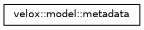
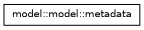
node "velox::model::metadata": label "velox::model::metadata" -> "model::model::metadata"
